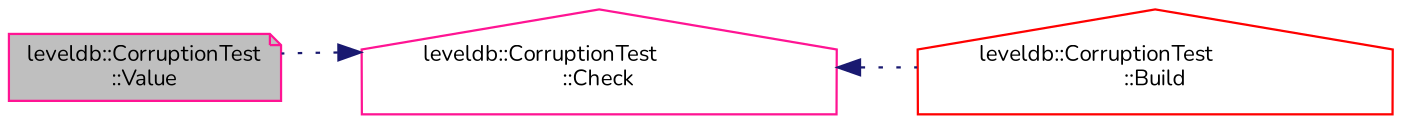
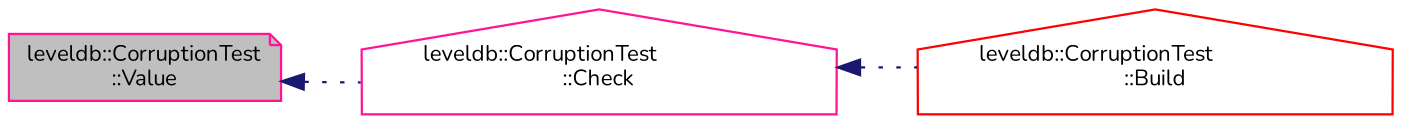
edge "leveldb::CorruptionTest ::Value" -> "leveldb::CorruptionTest ::Check": reversed
